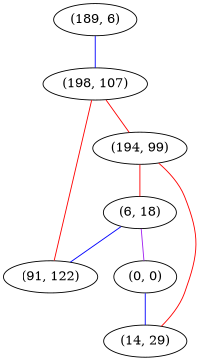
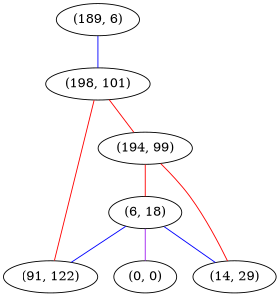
node "(198, 107)": label "(198, 107)" -> "(198, 101)"
edge "(0, 0)" -- "(14, 29)": now "(6, 18)" -- "(14, 29)"
